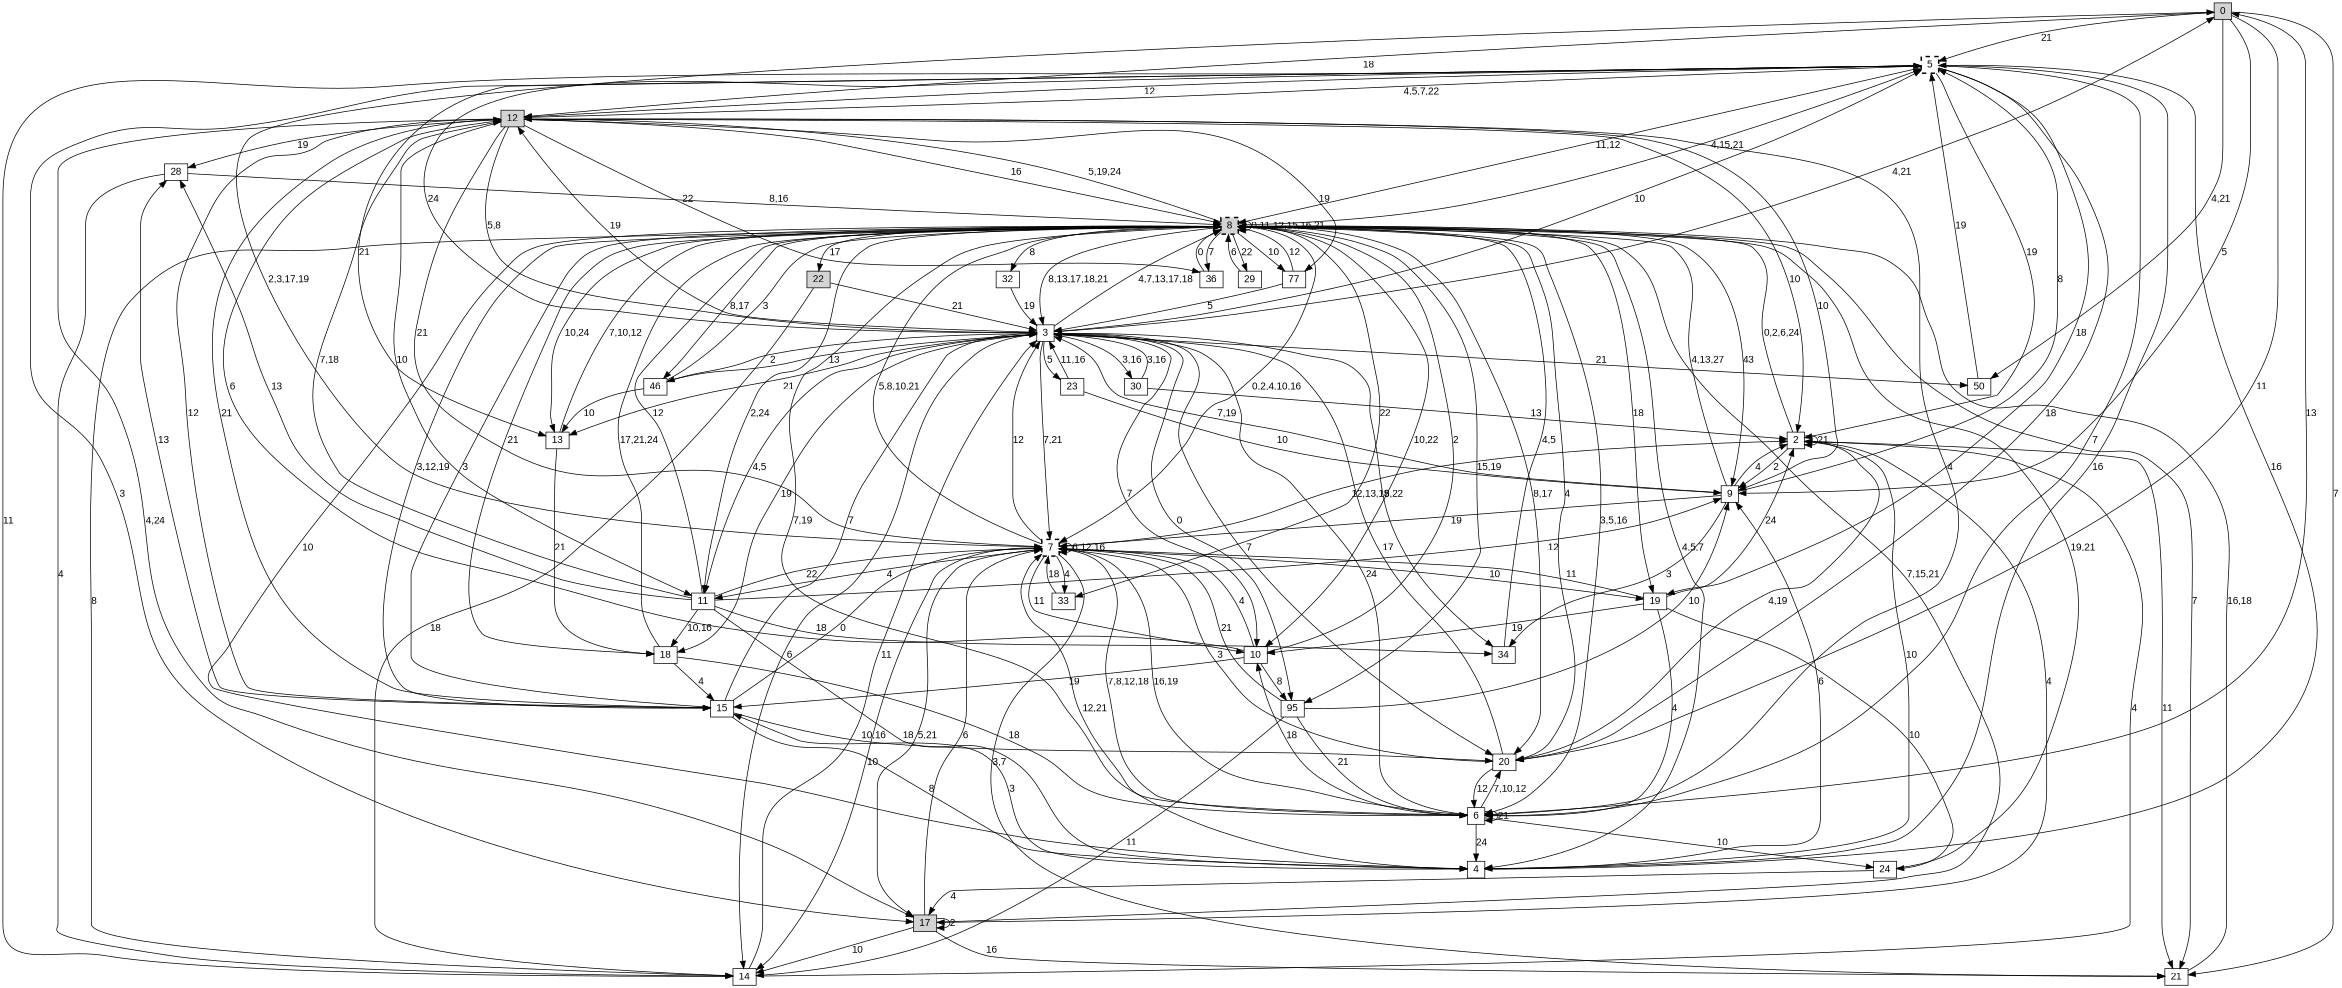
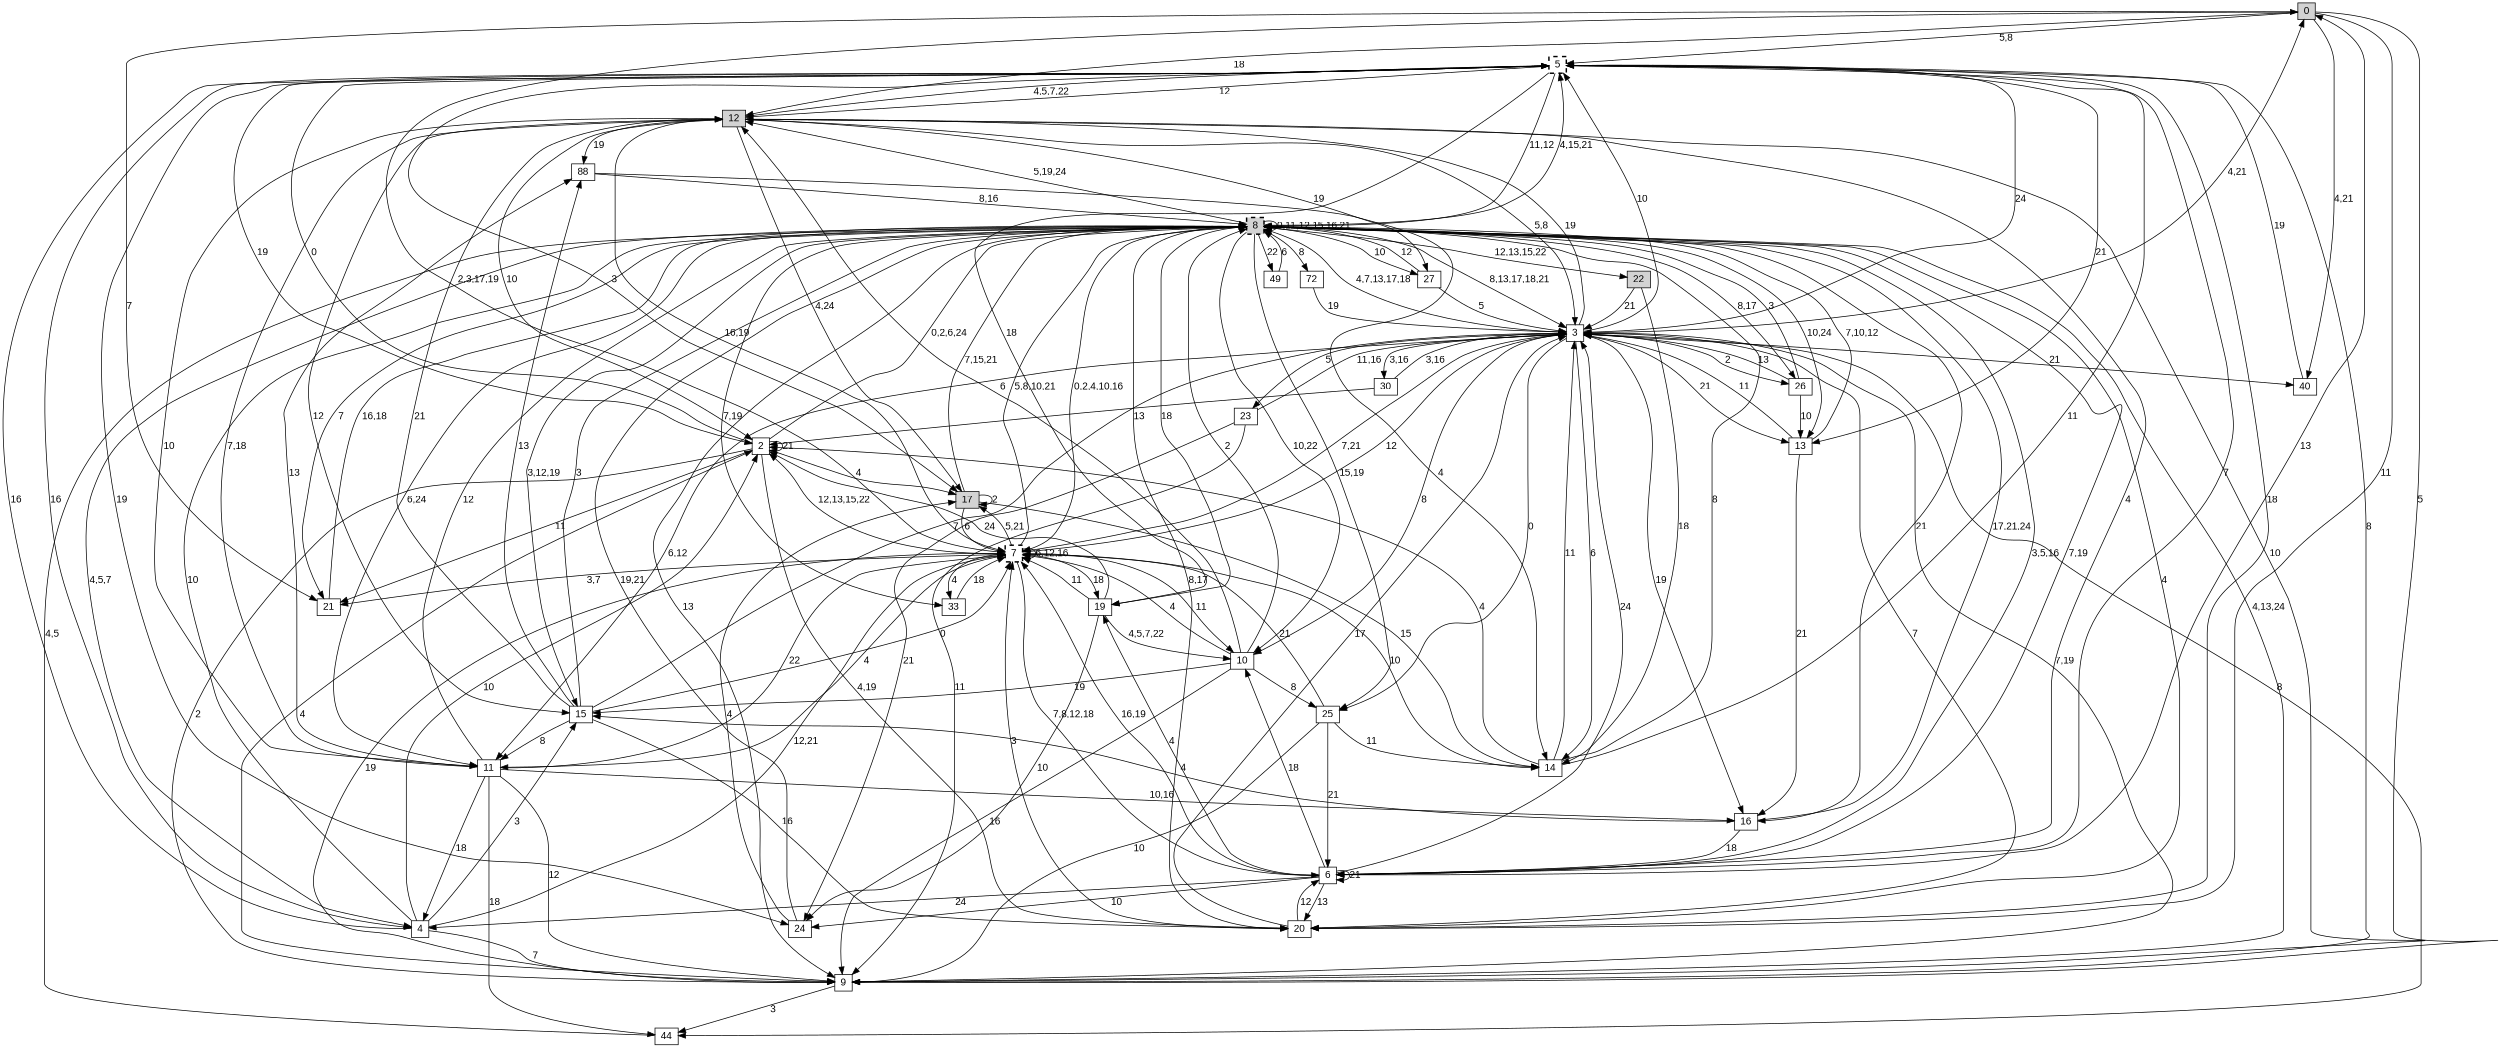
edge "0" -> "5": label "21" -> "5,8"
edge "5" -> "24": added, label "19"
edge "2" -> "5": added, label "0"
edge "12" -> "8": removed, label "16"
node "28": label "28" -> "88"
edge "8" -> "22": label "17" -> "12,13,15,22"
node "32": label "32" -> "72"
node "36": removed
node "29": label "29" -> "49"
node "77": label "77" -> "27"
edge "12" -> "7": label "21" -> "16,19"
edge "9" -> "8": label "4,13,27" -> "4,13,24"
edge "8" -> "9": label "43" -> "13"
edge "13" -> "3": added, label "11"
node "46": label "46" -> "26"
node "50": label "50" -> "40"
edge "8" -> "11": label "2,24" -> "6,24"
edge "8" -> "33": label "22" -> "7,19"
edge "23" -> "9": label "10" -> "11"
edge "3" -> "11": label "4,5" -> "6,12"
edge "3" -> "10": label "7" -> "8"
edge "7" -> "19": label "10" -> "18"
edge "23" -> "24": added, label "21"
edge "19" -> "10": label "19" -> "4,5,7,22"
node "18": label "18" -> "16"
node "34": label "34" -> "44"
edge "4" -> "9": label "6" -> "7"
node "95": label "95" -> "25"
edge "15" -> "20": label "10,16" -> "16"
edge "19" -> "6": reversed
edge "10" -> "9": added, label "16"
edge "6" -> "20": label "7,10,12" -> "13"
edge "15" -> "4": now "15" -> "11"
edge "17" -> "14": label "10" -> "15"
edge "17" -> "21": removed, label "16"
